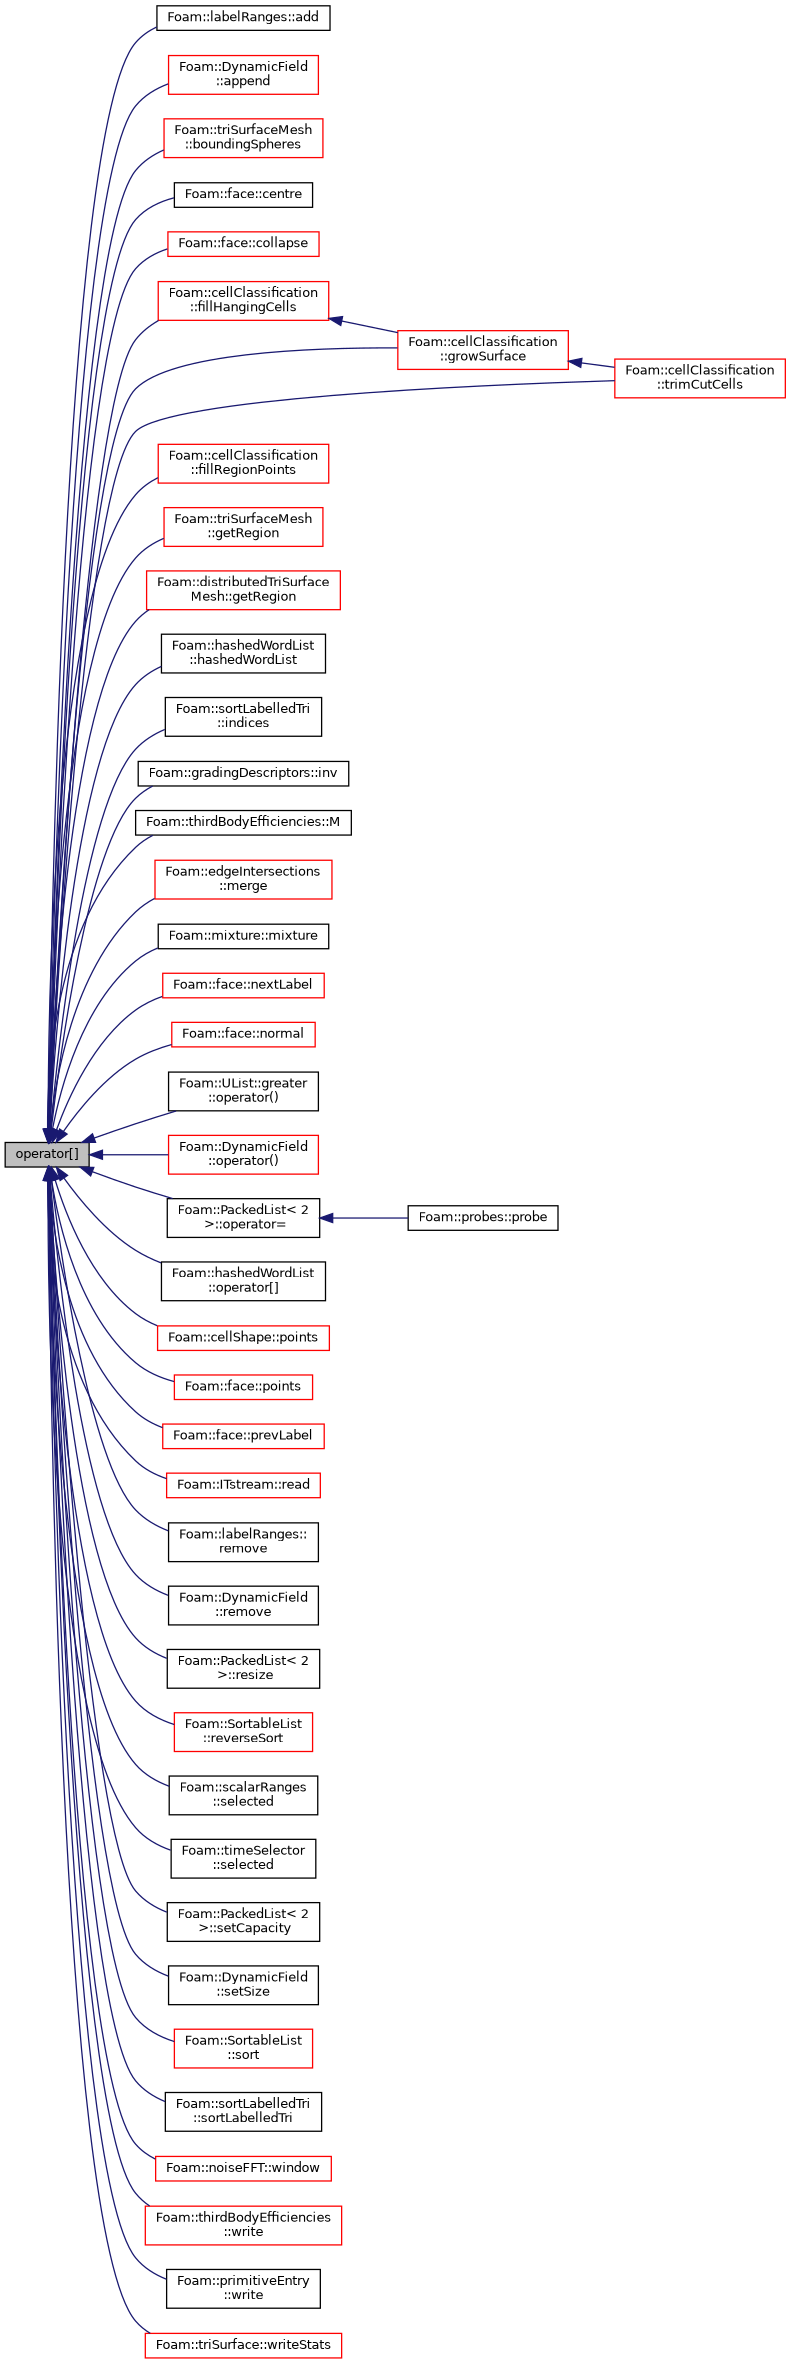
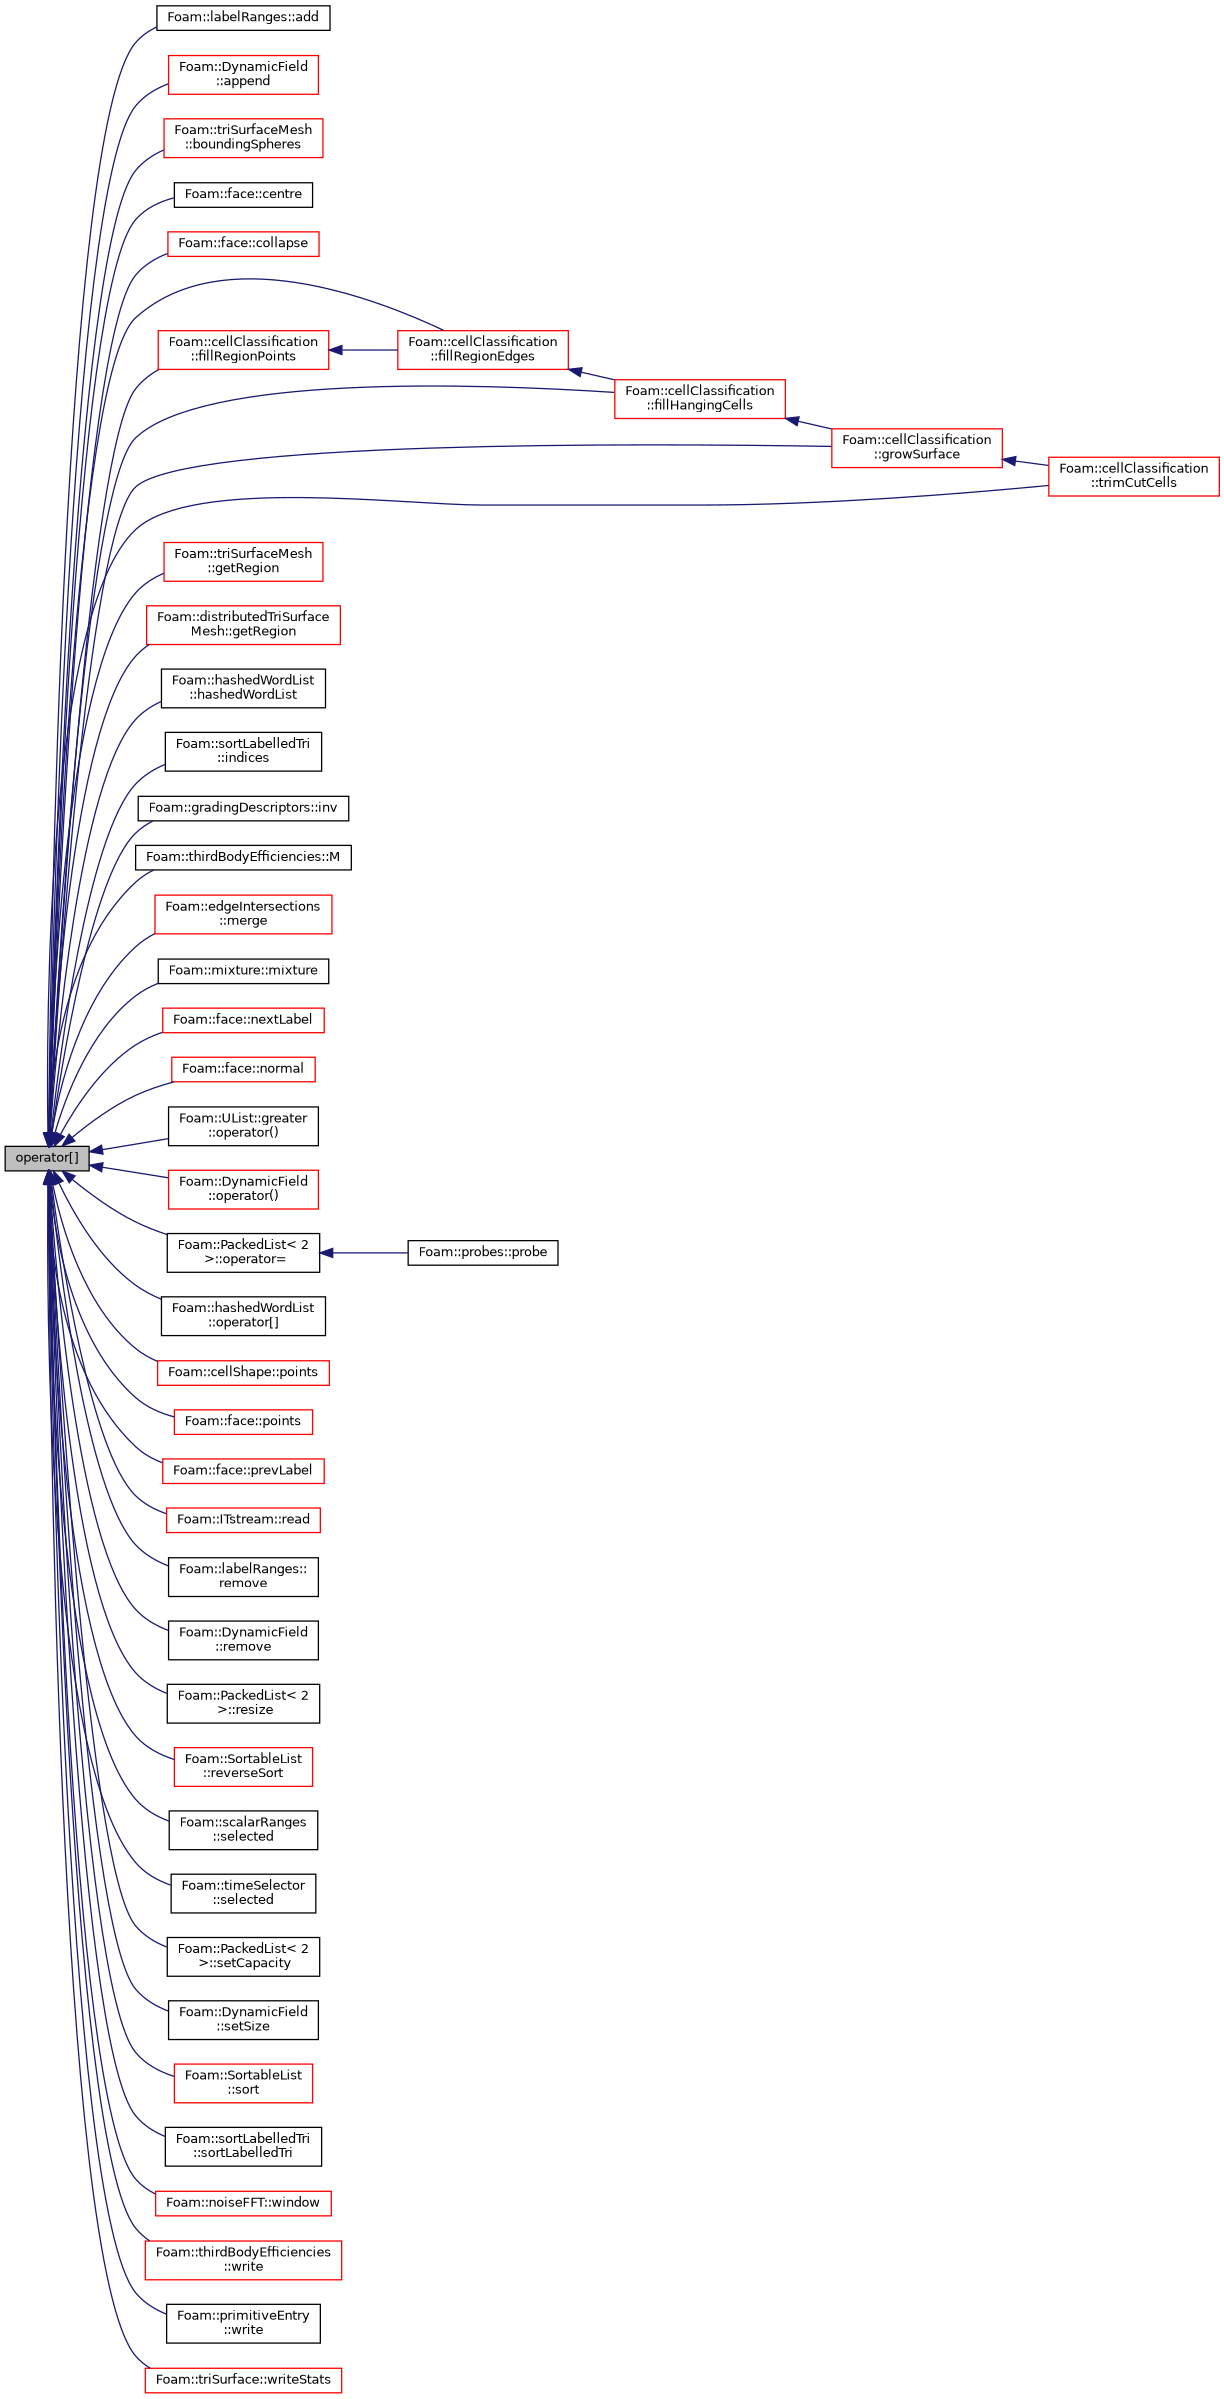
node "Foam::cellClassification ::fillRegionEdges": added
